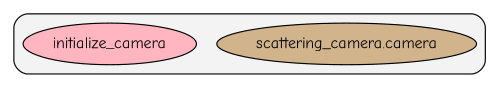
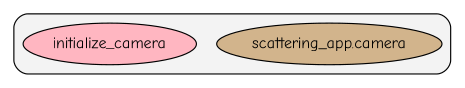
node "scattering_camera.camera": label "scattering_camera.camera" -> "scattering_app.camera"
